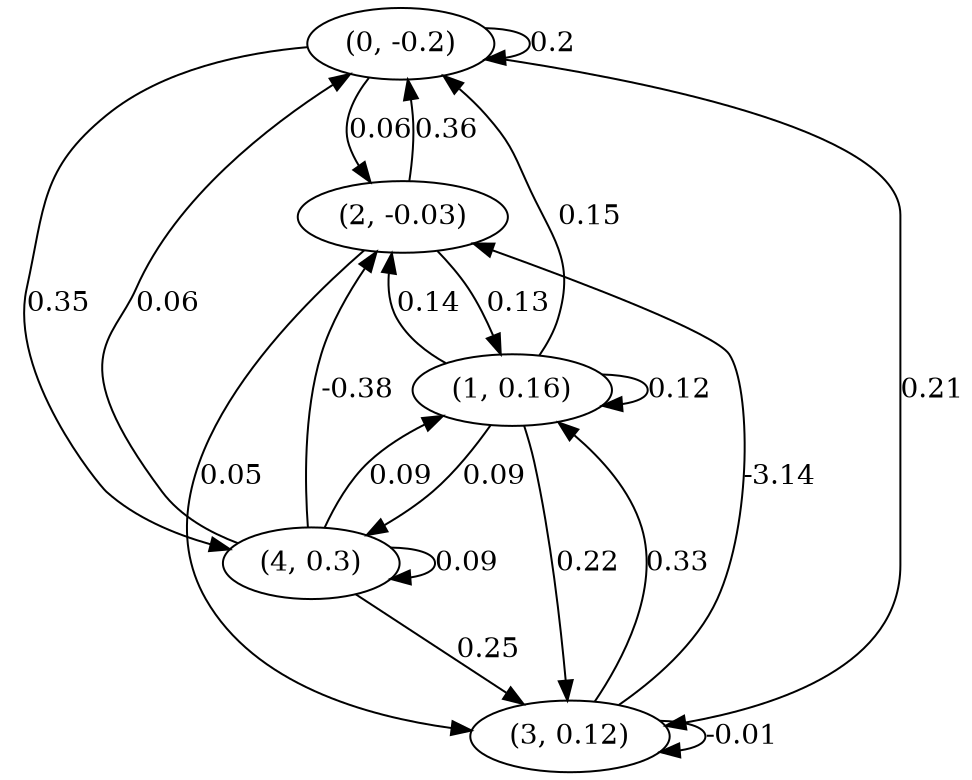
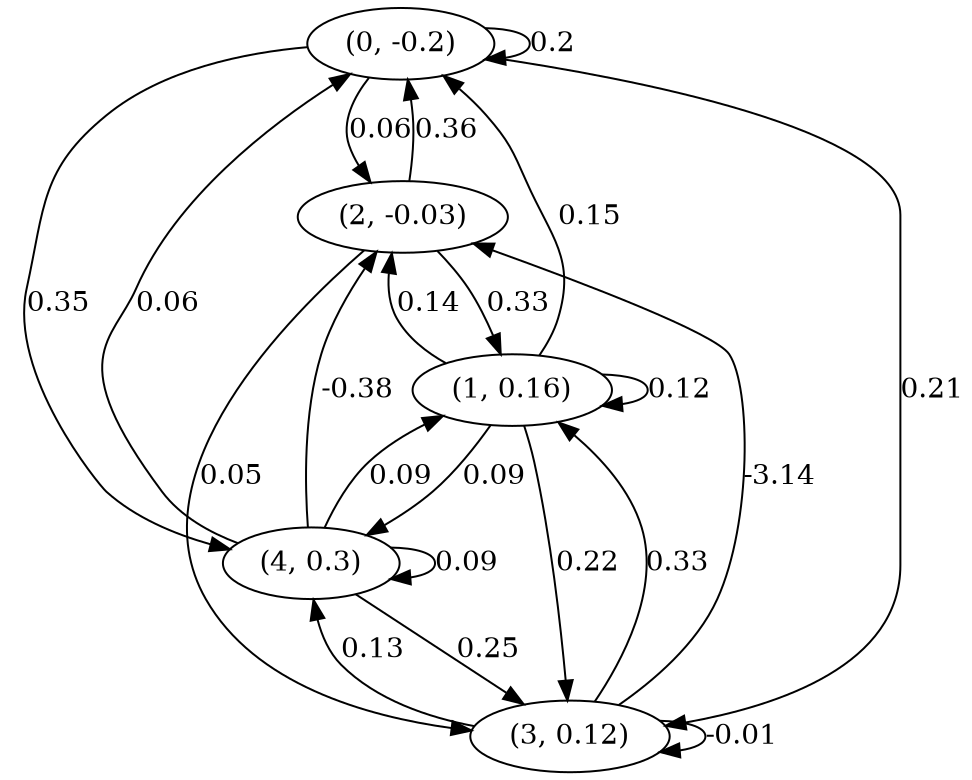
edge "(2, -0.03)" -> "(1, 0.16)": label "0.13" -> "0.33"
edge "(3, 0.12)" -> "(4, 0.3)": added, label "0.13"
